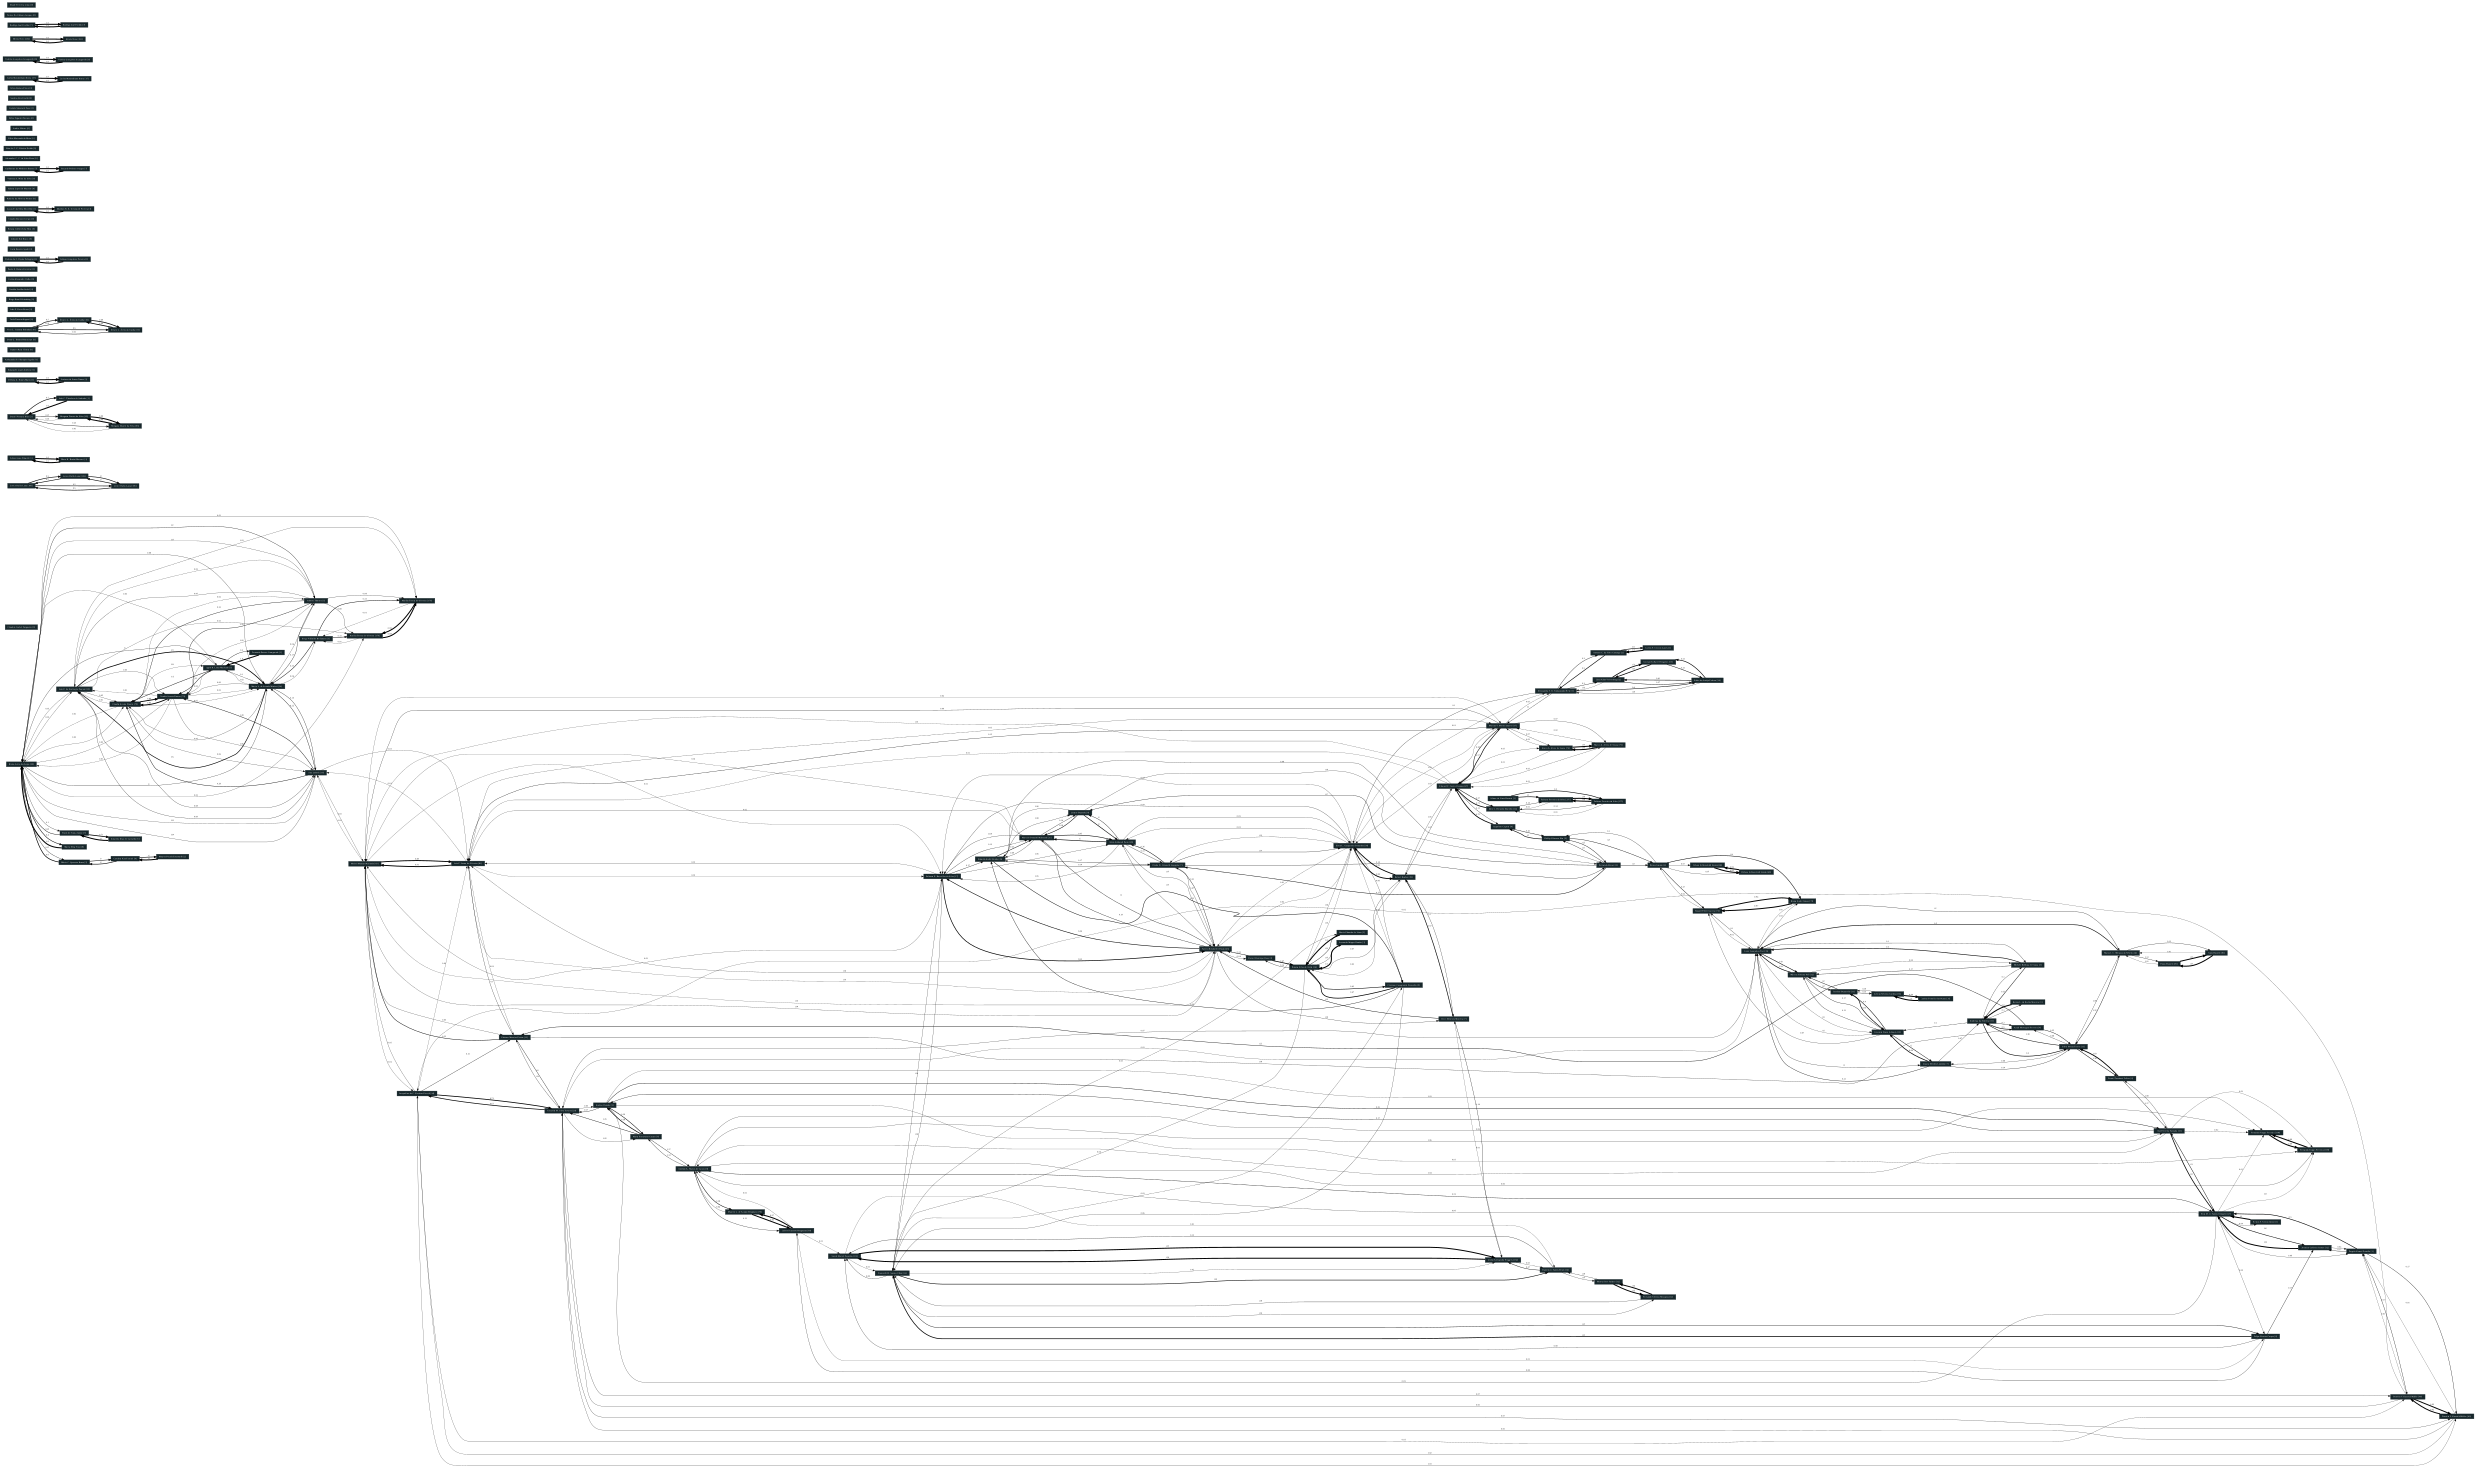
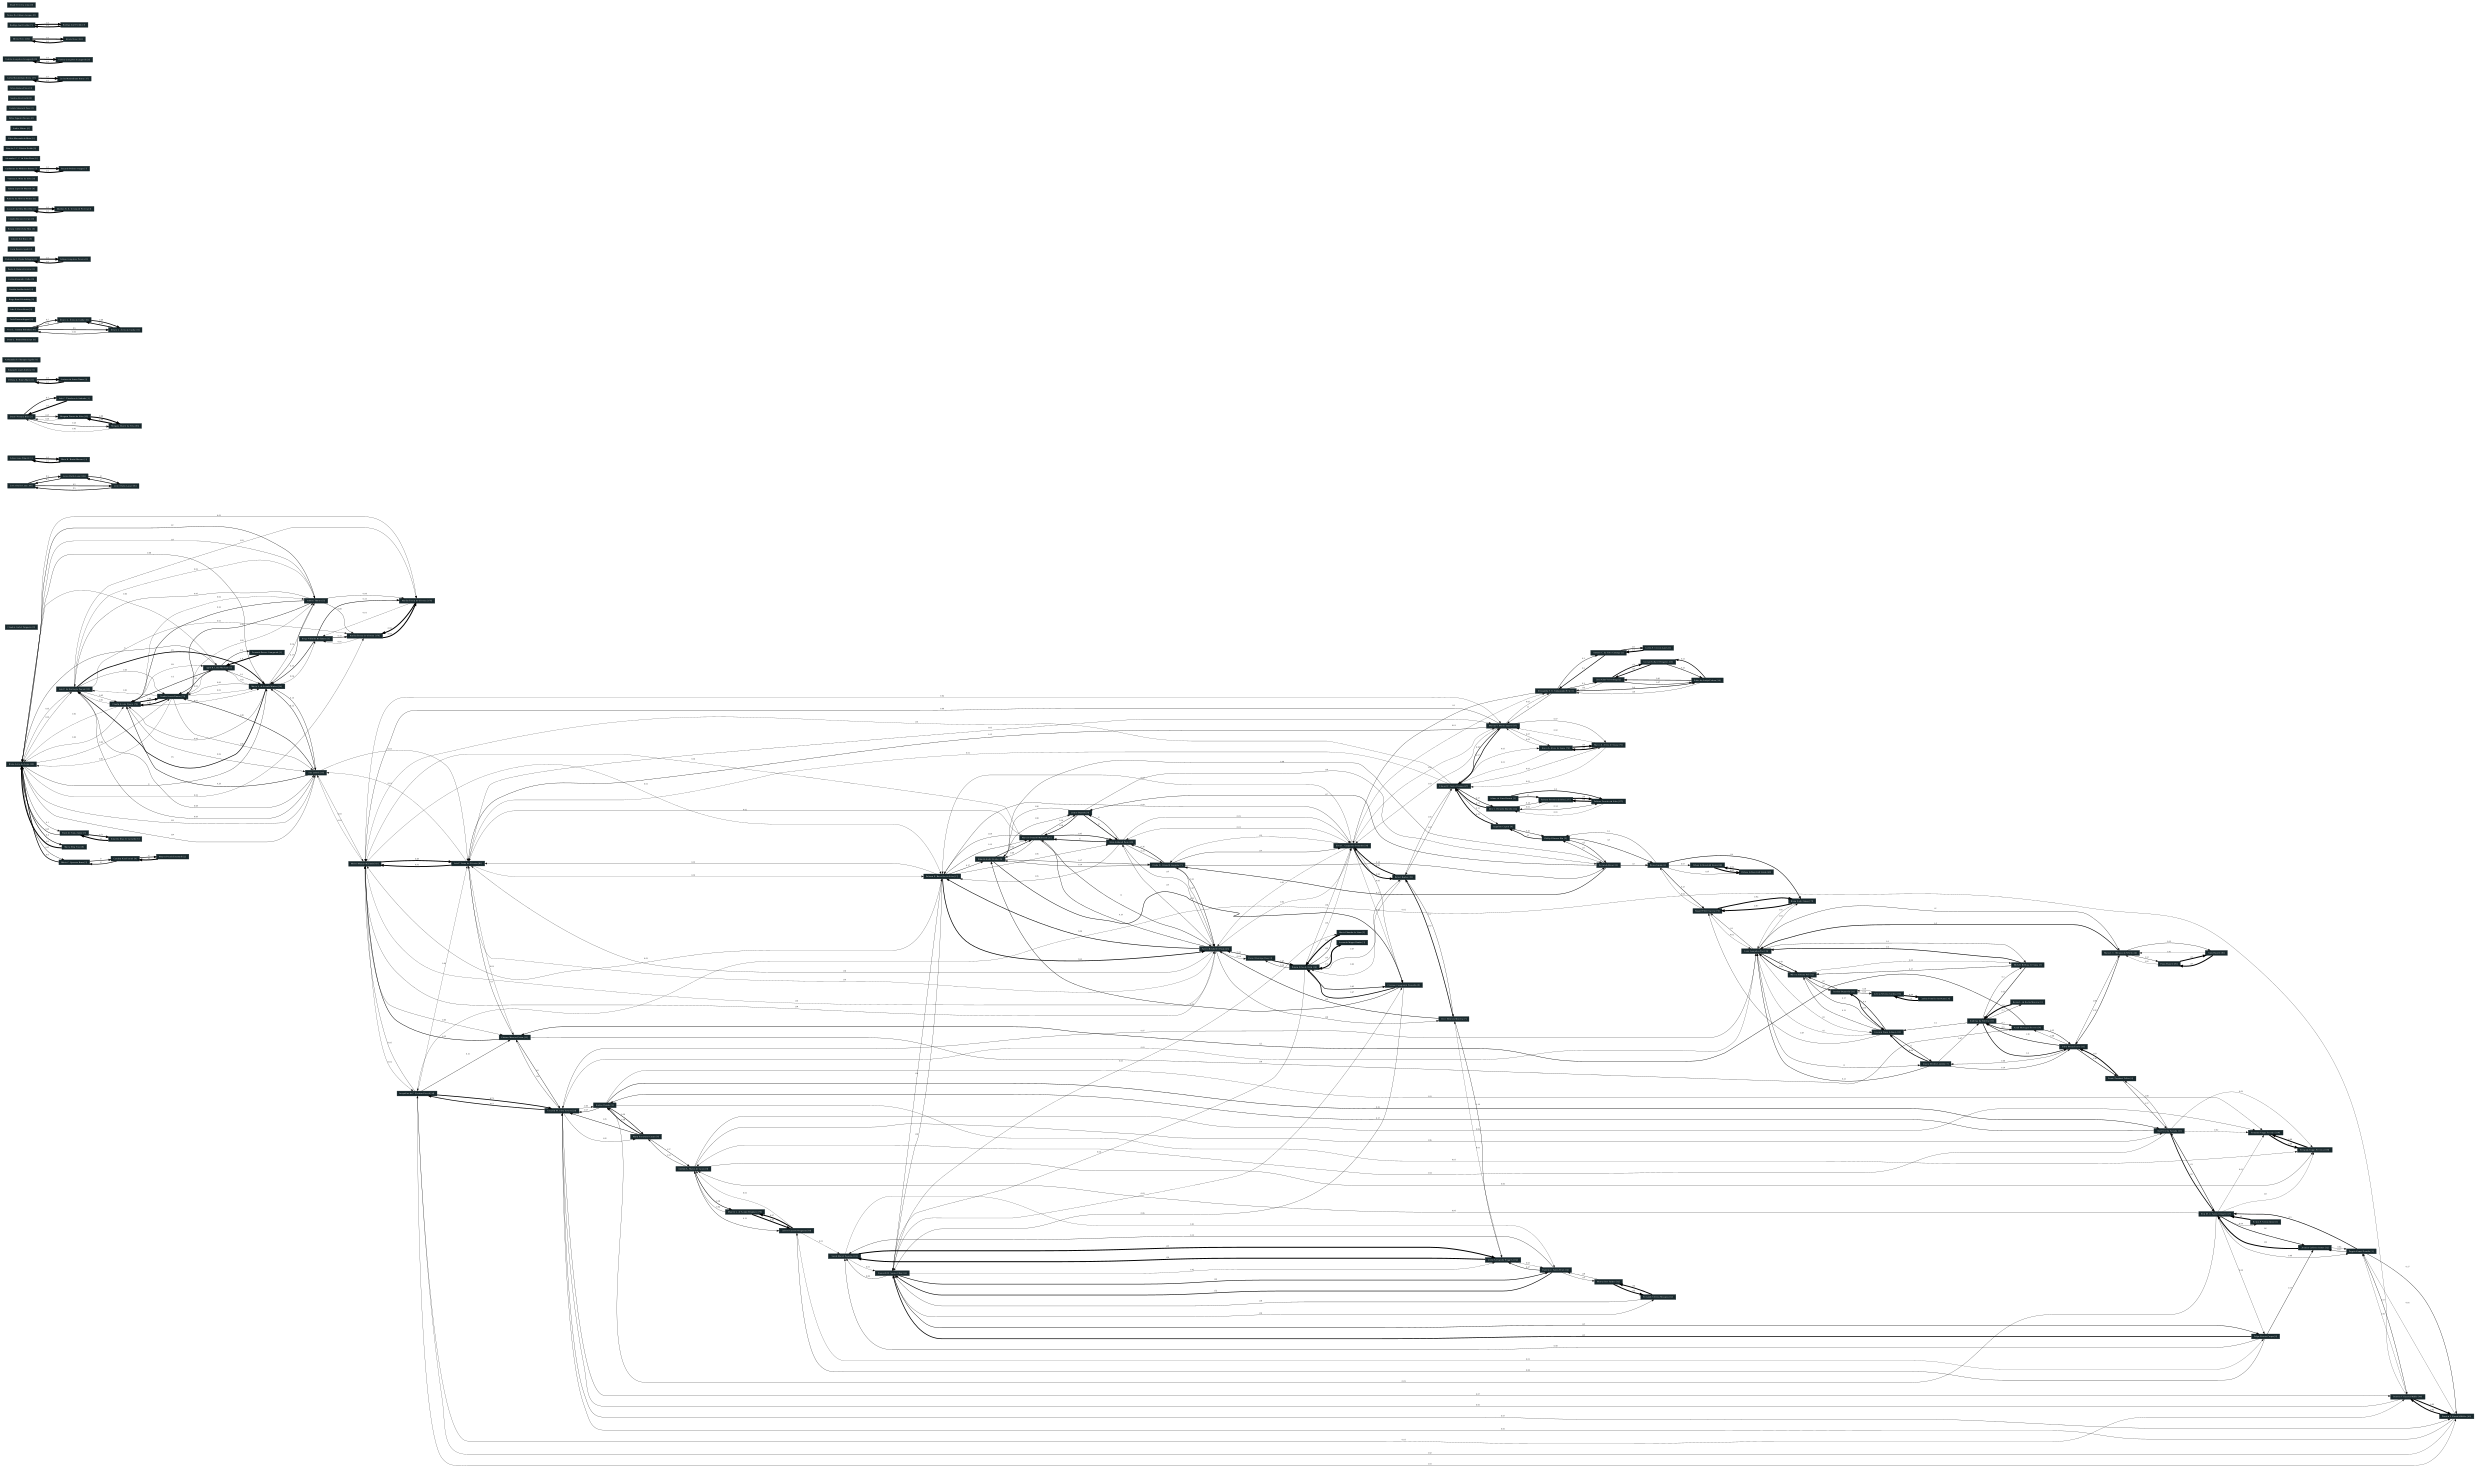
node "Gustavo Ruiz Chiesa [0]": removed
edge "Antônio A. Mattos de Castro [8]" -> "Eloá M. d. Santos Chiquetti [27]": removed, label "0.19"
edge "Daniela d. Santos Brum [14]" -> "Francielli W. Santos Cibin [16]": added, label "0.52"
